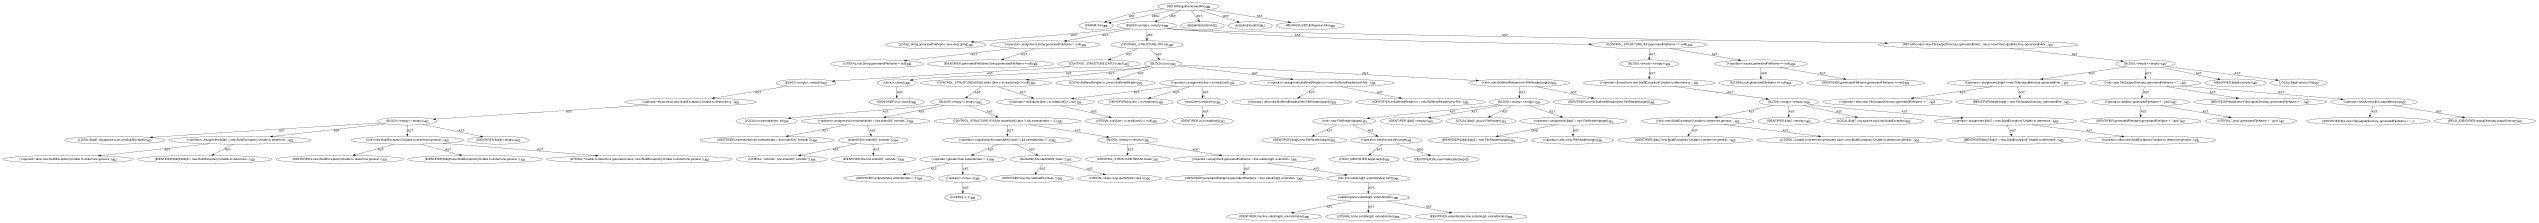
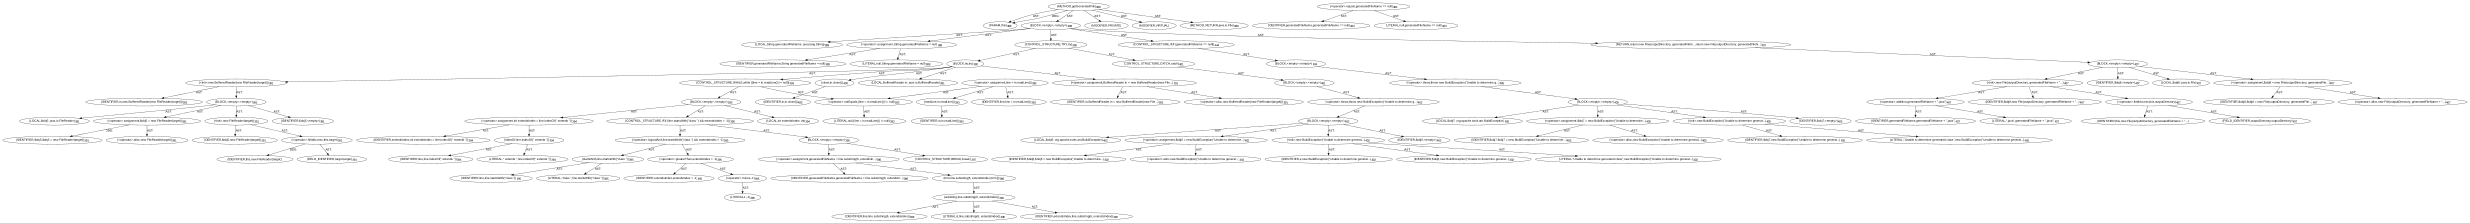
edge "(CONTROL_STRUCTURE,IF,if (generatedFileName == null))" -> "(<operator>.equals,generatedFileName == null)": removed, label "AST:"
